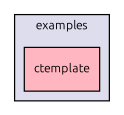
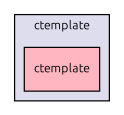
cluster "examples": label "examples" -> "ctemplate"
